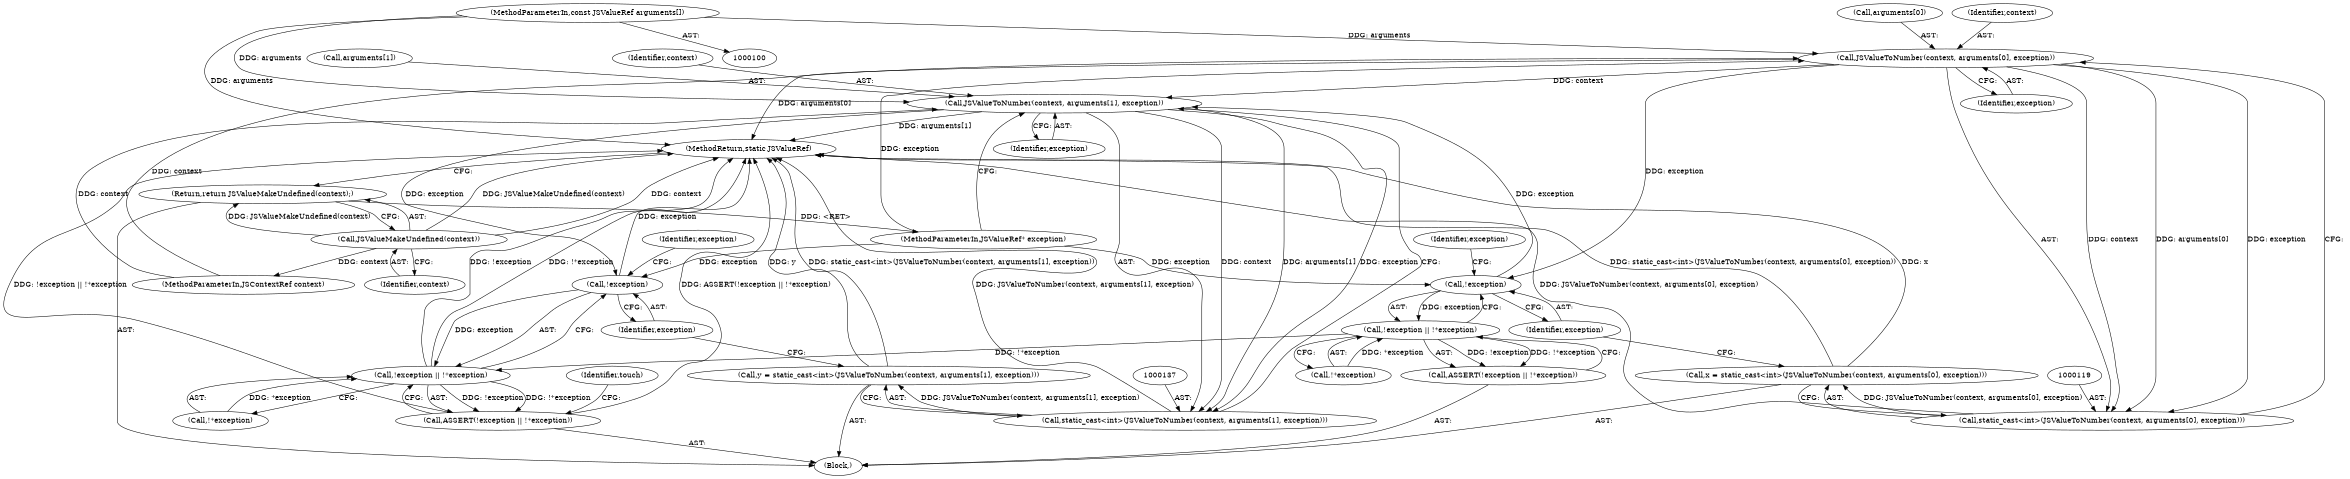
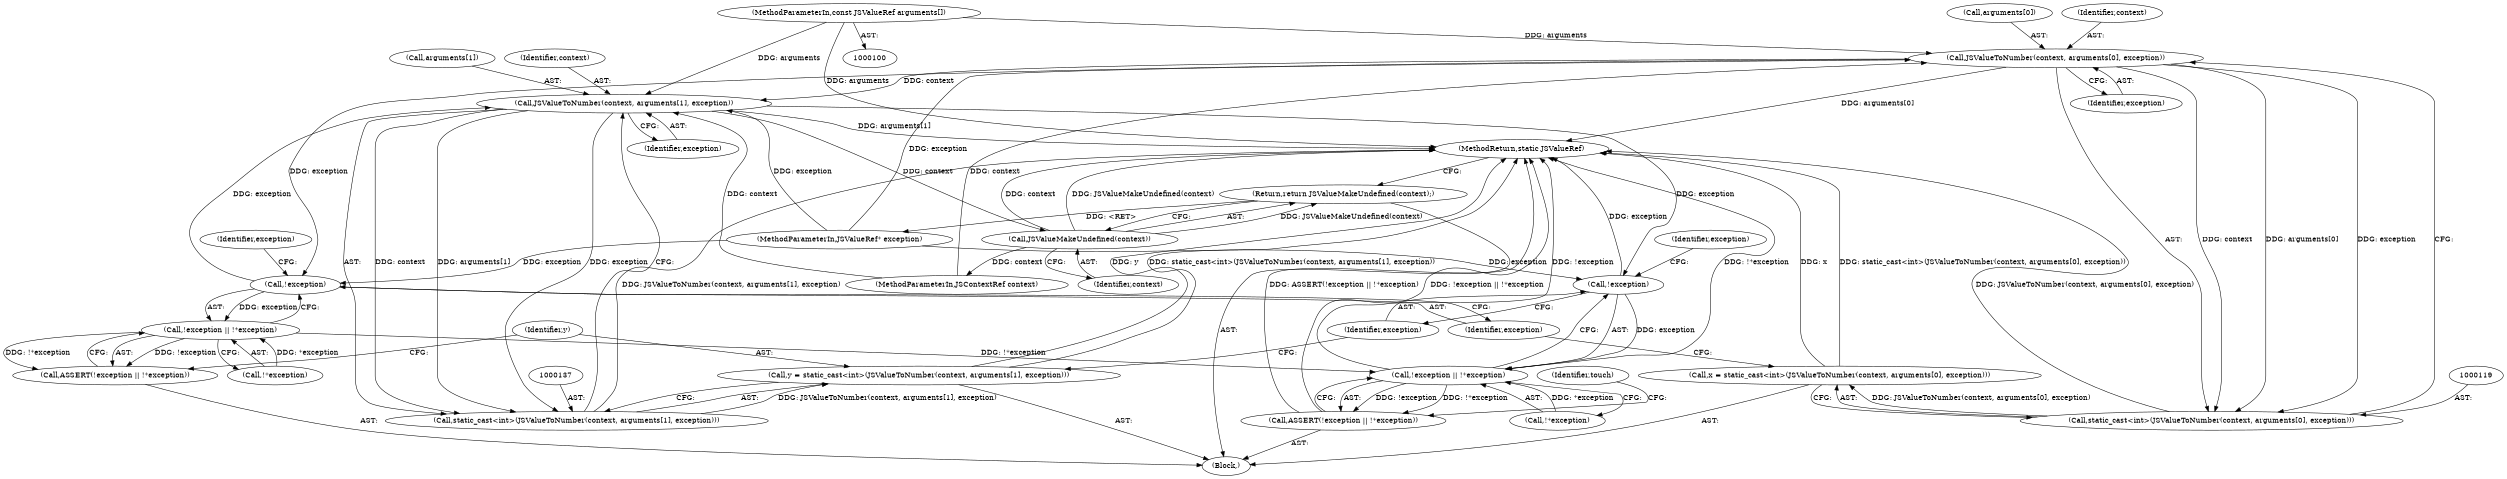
edge "(Call,JSValueToNumber(context, arguments[1], exception))" -> "(Call,JSValueMakeUndefined(context))": added, label "DDG: context"
edge "(MethodParameterIn,JSValueRef* exception)" -> "(Call,JSValueToNumber(context, arguments[1], exception))": label "CFG: " -> "DDG: exception"
node "(Identifier,y)": added
